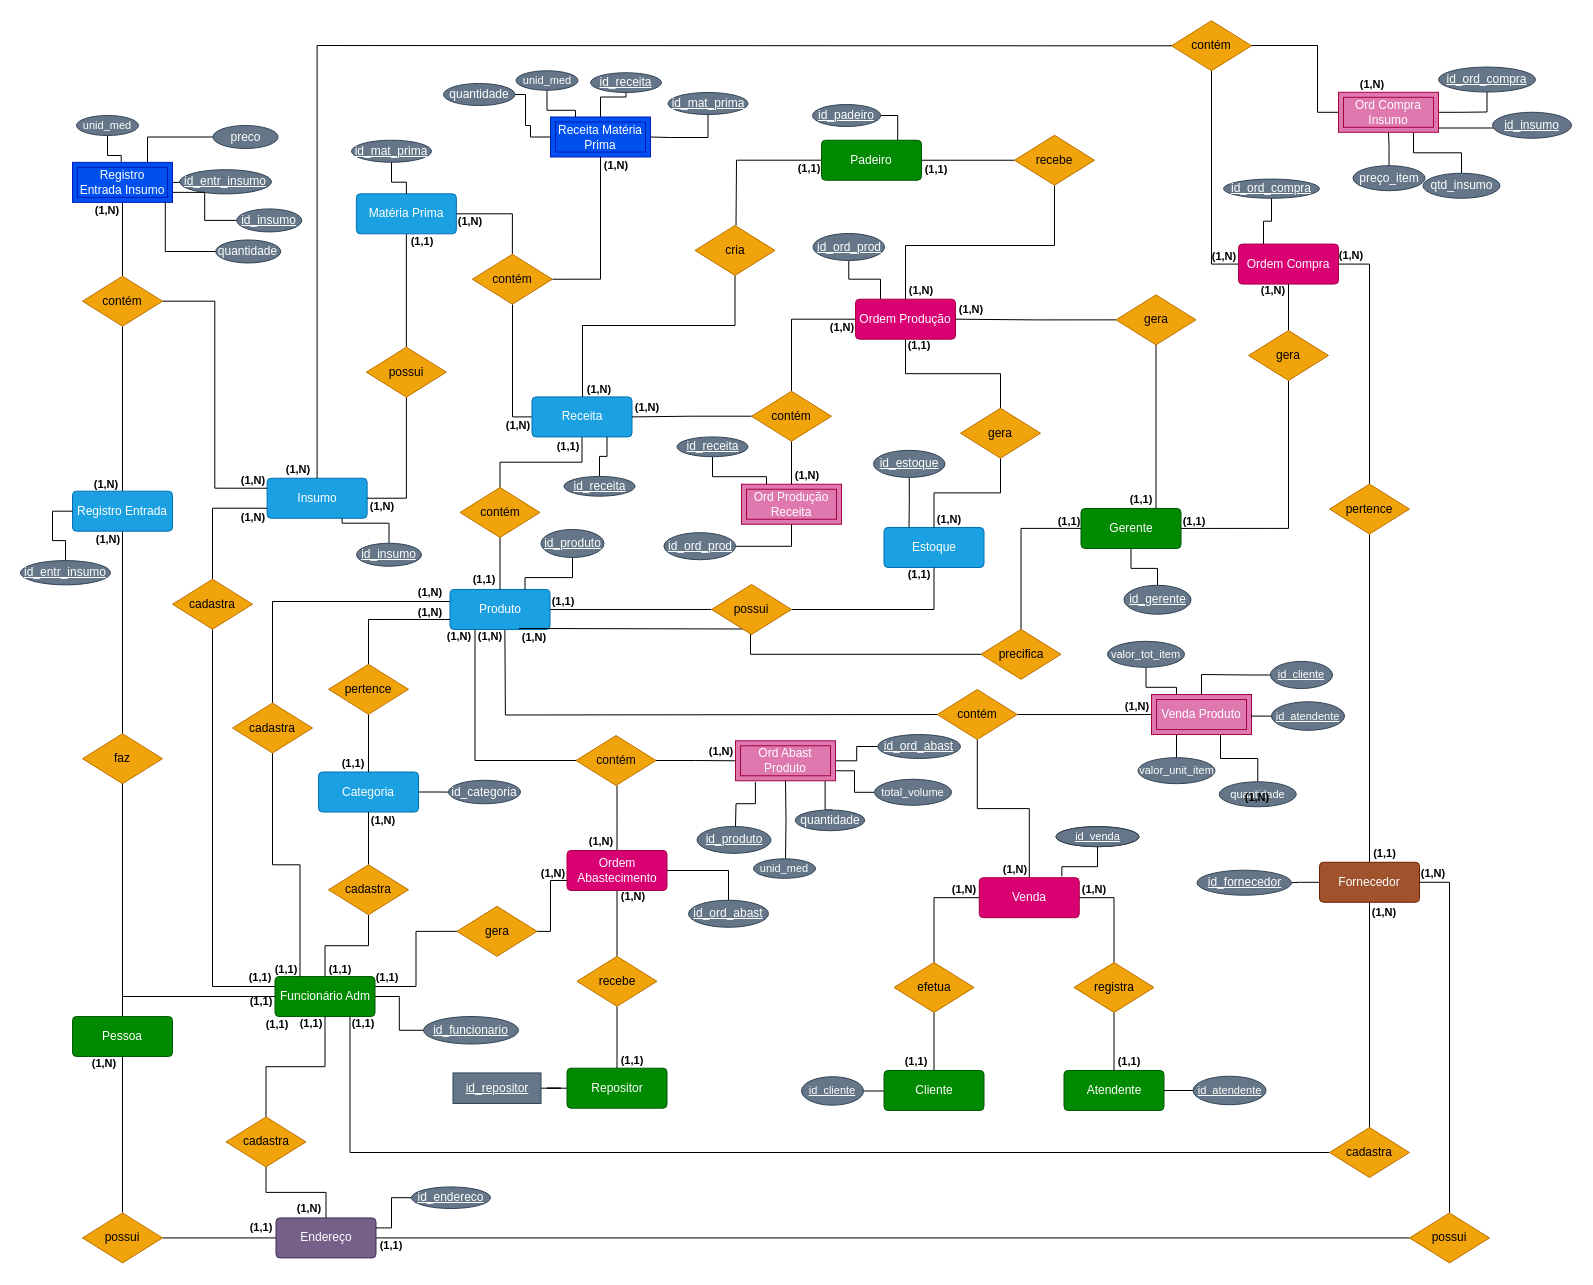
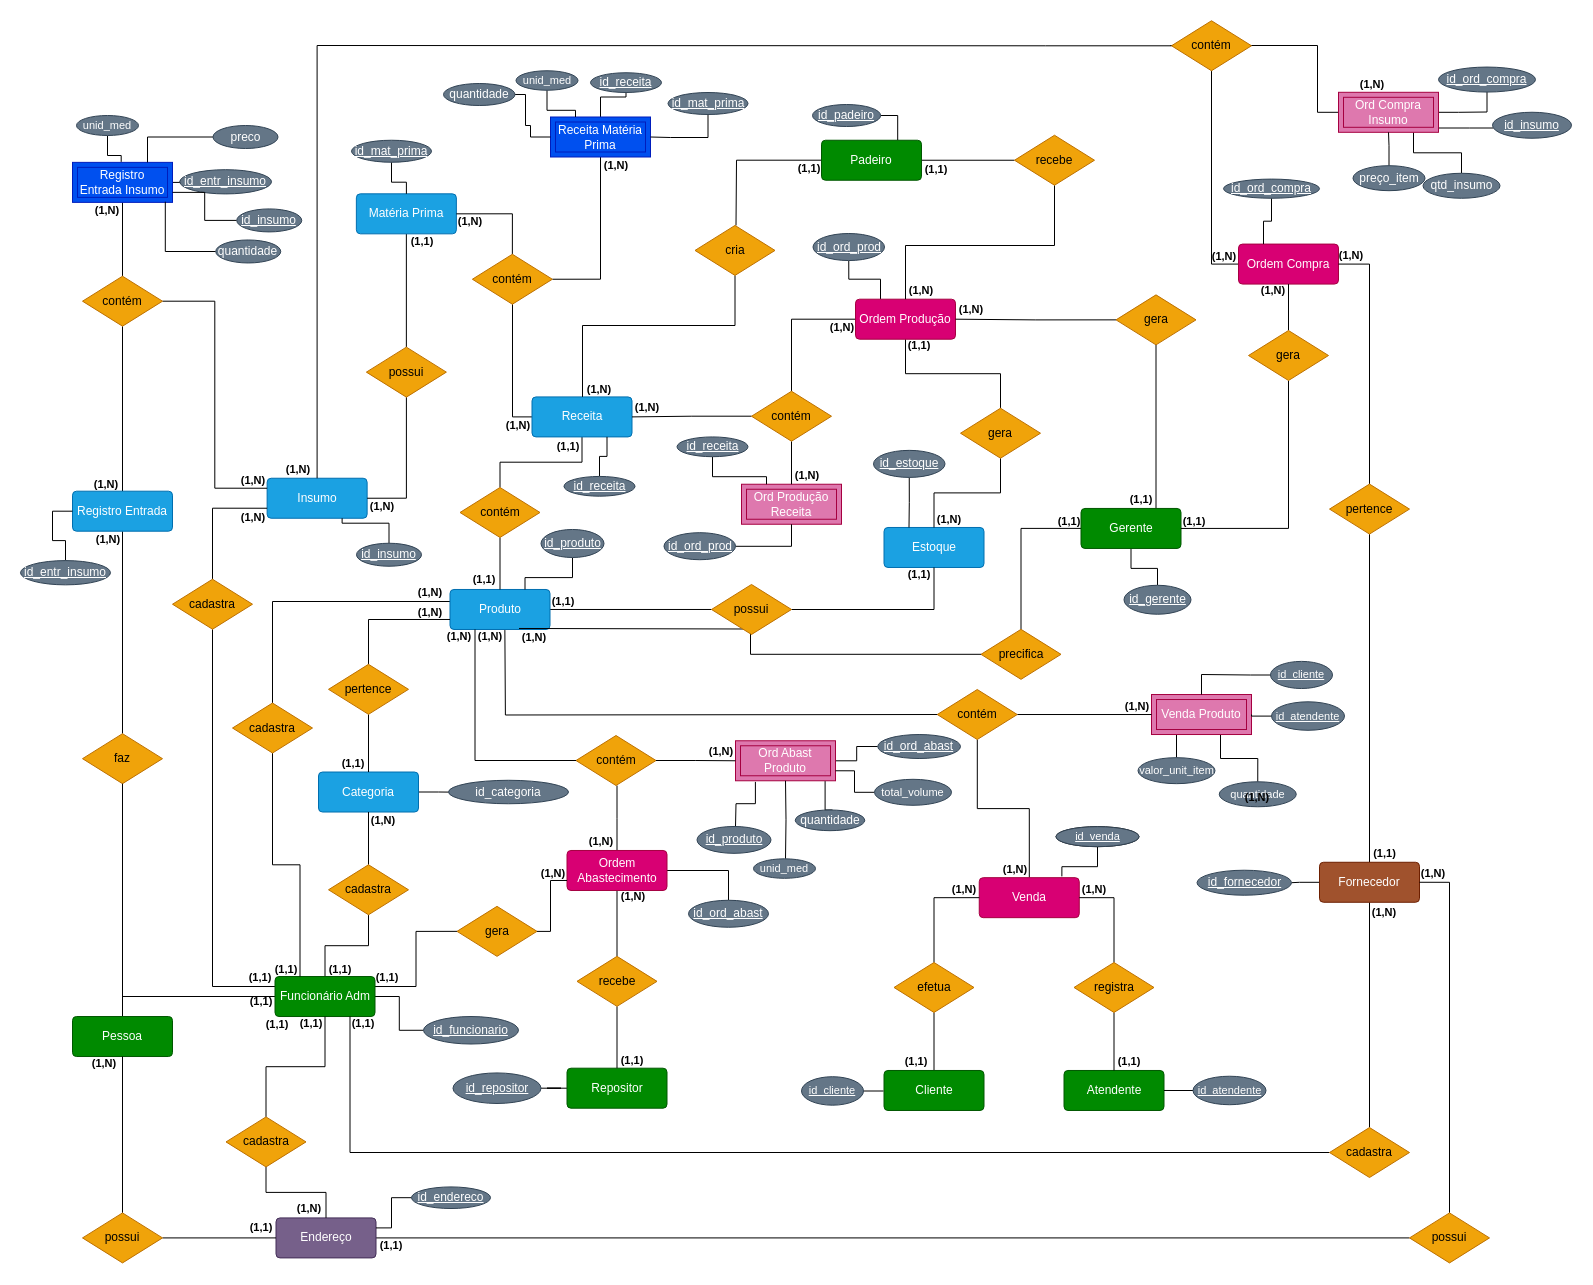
node "valor_tot_item": removed
edge "valor_tot_item" -- "Venda Produto": removed
node "id_categoria": size 72x23 -> 120x23
node "id_repositor": shape rectangle -> ellipse
